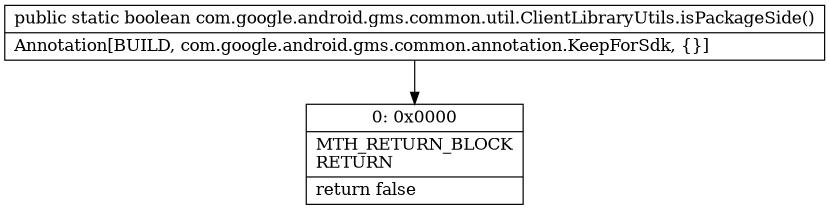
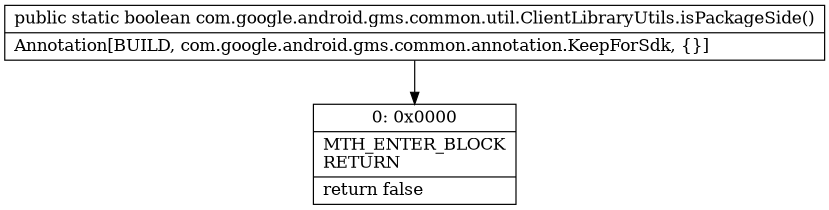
node "0: 0x0000": text "MTH_RETURN_BLOCK" -> "MTH_ENTER_BLOCK"
